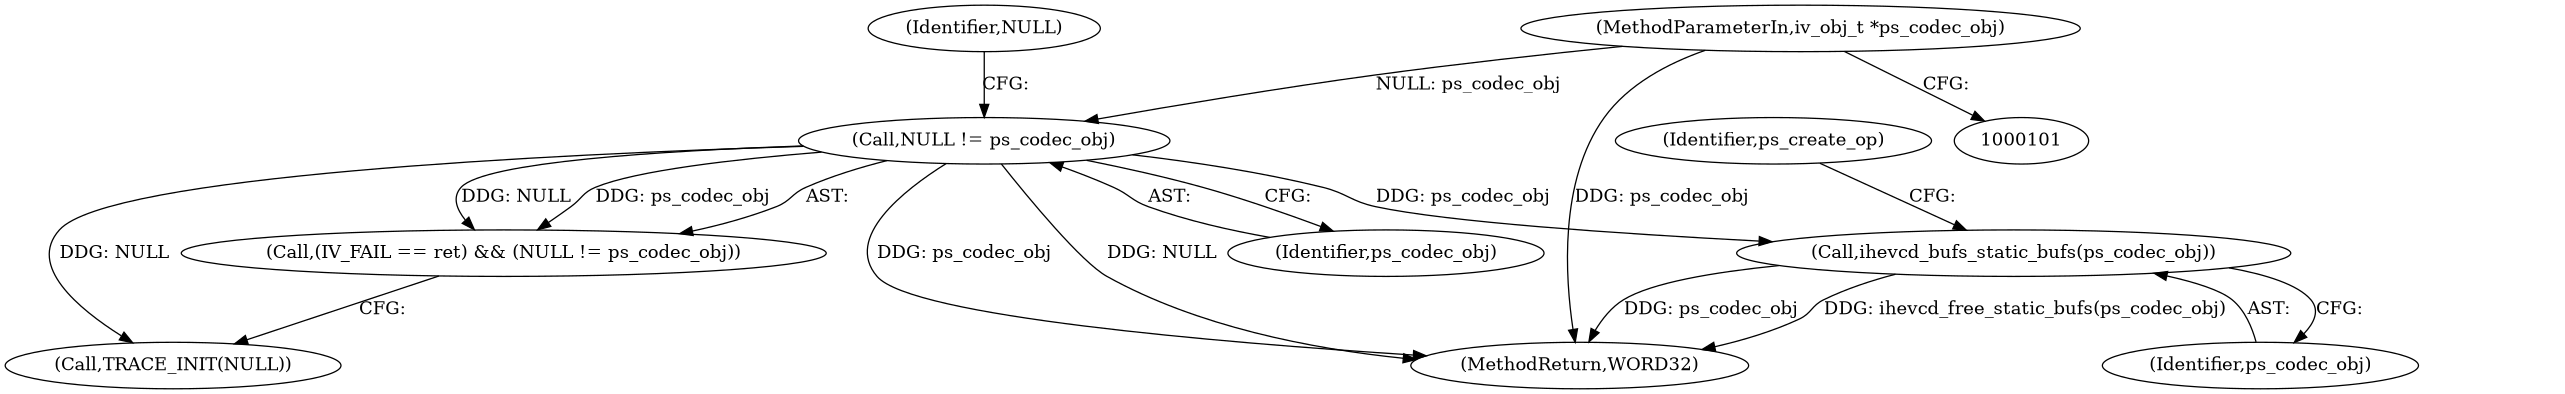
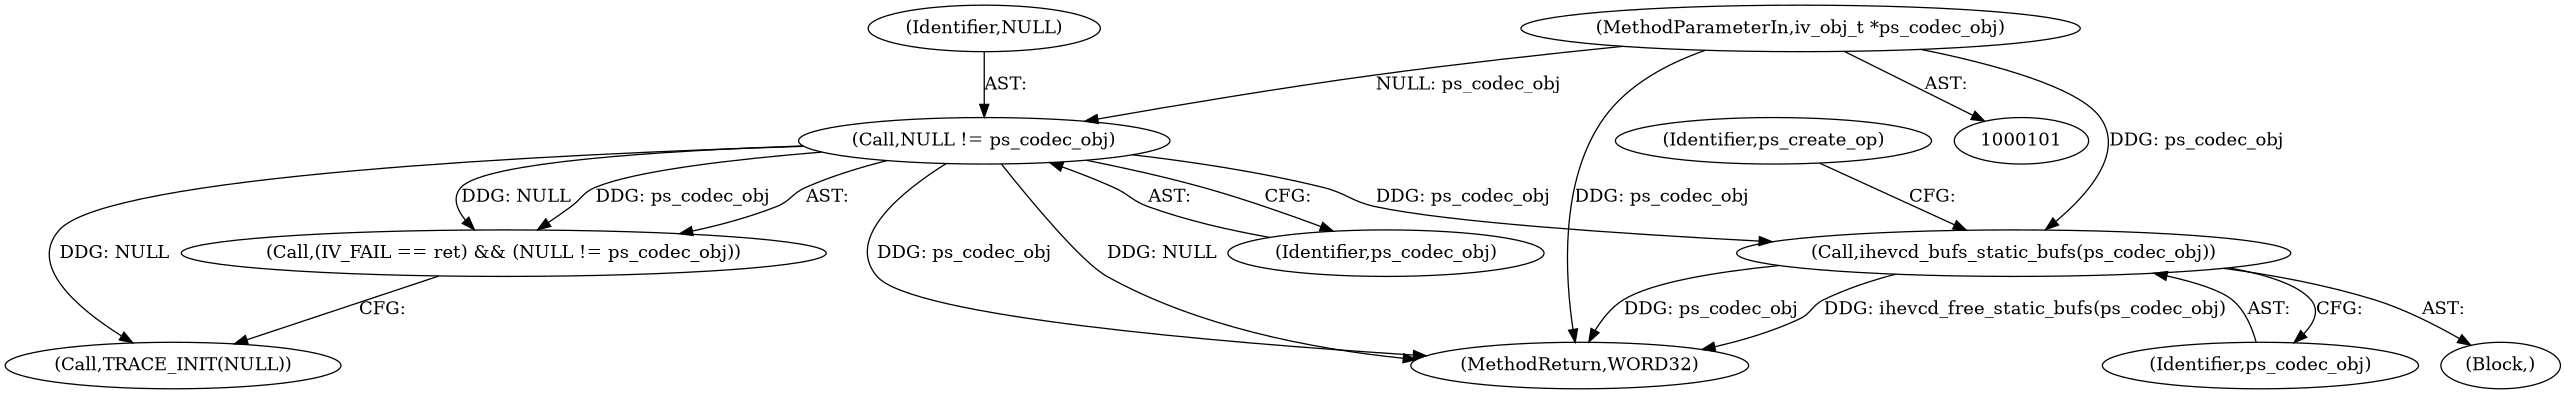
edge "(Identifier,NULL)" -> "(Call,NULL != ps_codec_obj)": label "CFG: " -> "AST: "
edge "(MethodParameterIn,iv_obj_t *ps_codec_obj)" -> "1000101": label "CFG: " -> "AST: "
edge "(MethodParameterIn,iv_obj_t *ps_codec_obj)" -> "(Call,ihevcd_bufs_static_bufs(ps_codec_obj))": added, label "DDG: ps_codec_obj"
node "(Block,)": added
